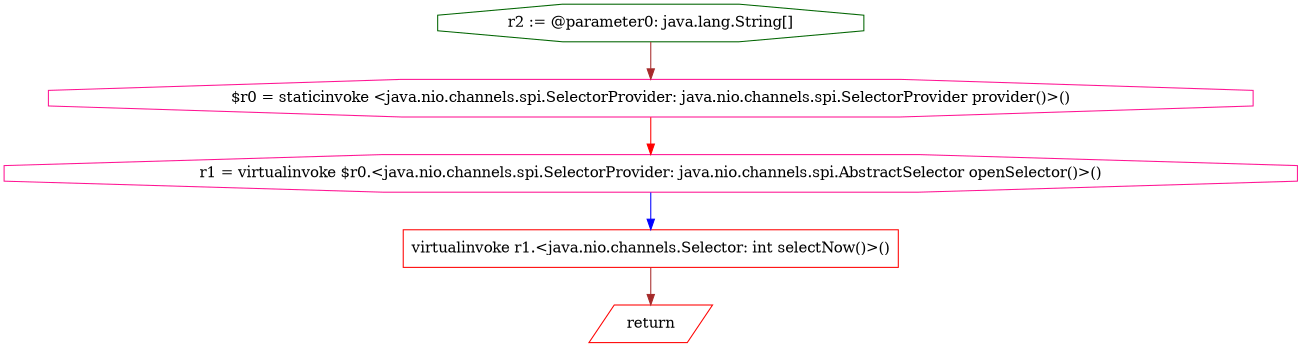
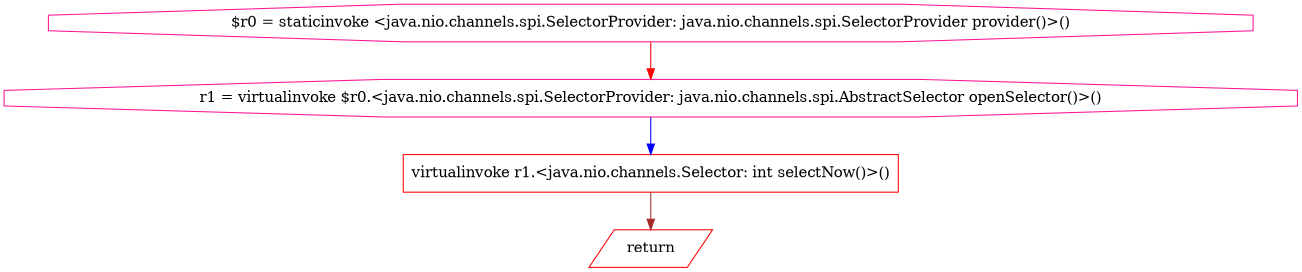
node "r2 := @parameter0: java.lang.String[]": removed
